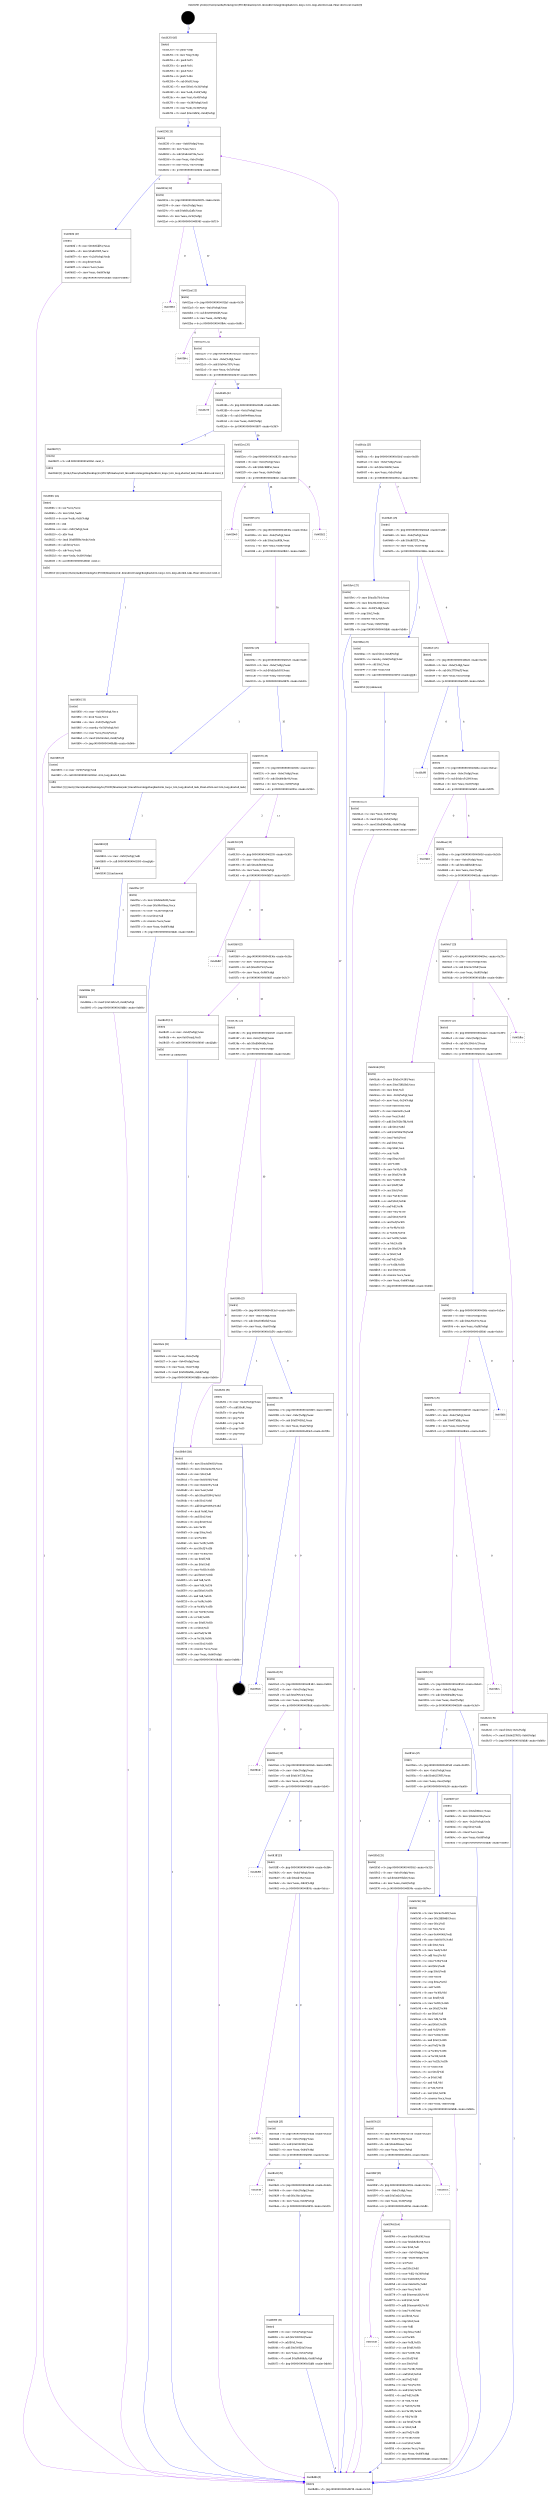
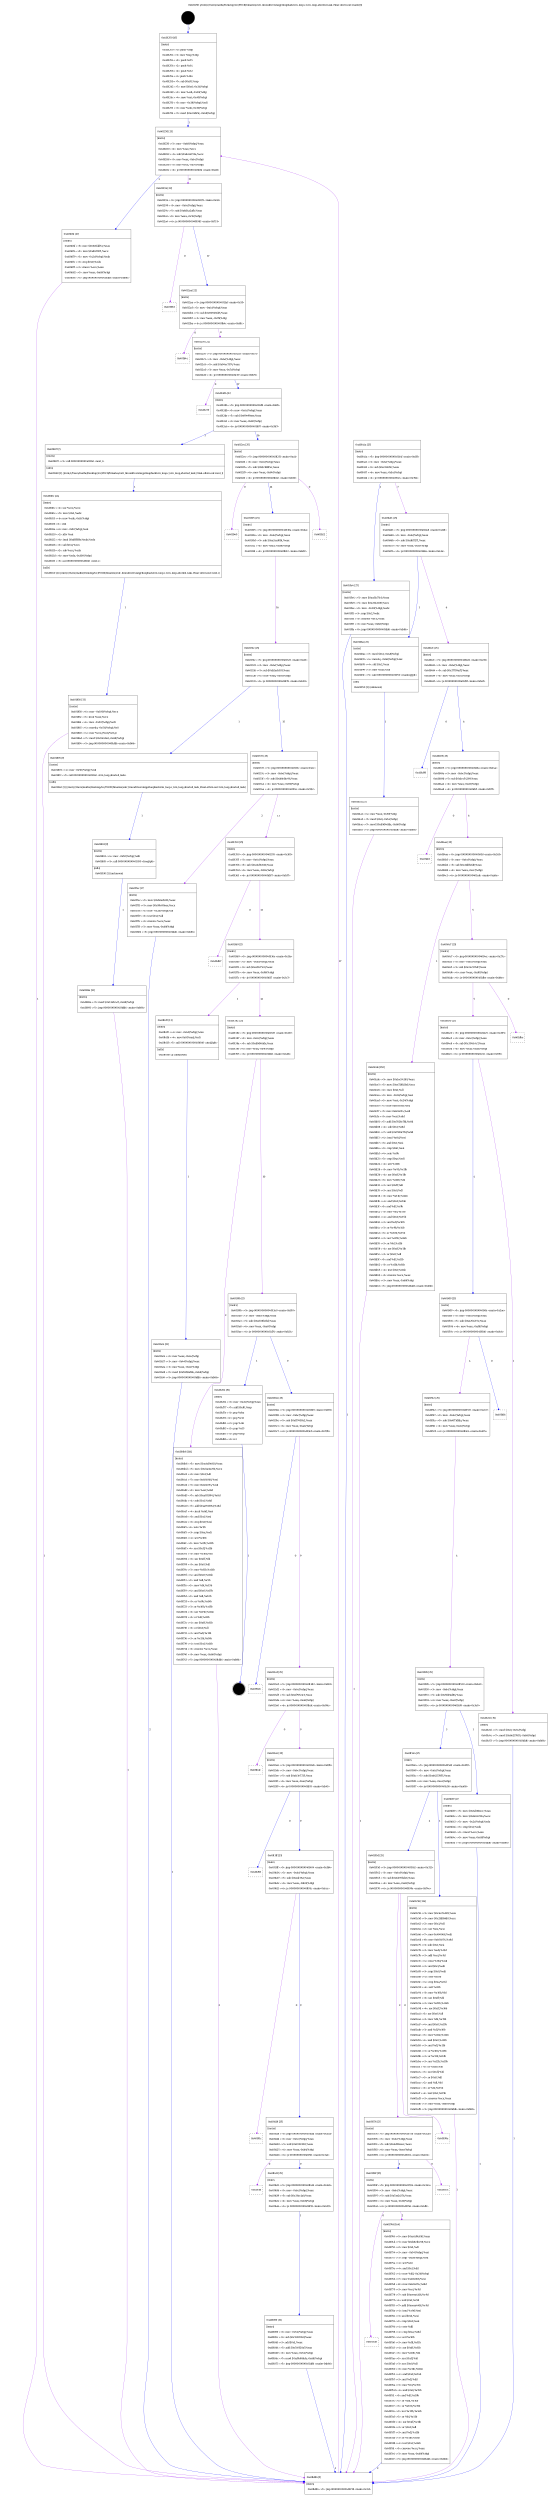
node "0x4018c4": removed
node "0x40199e": added
